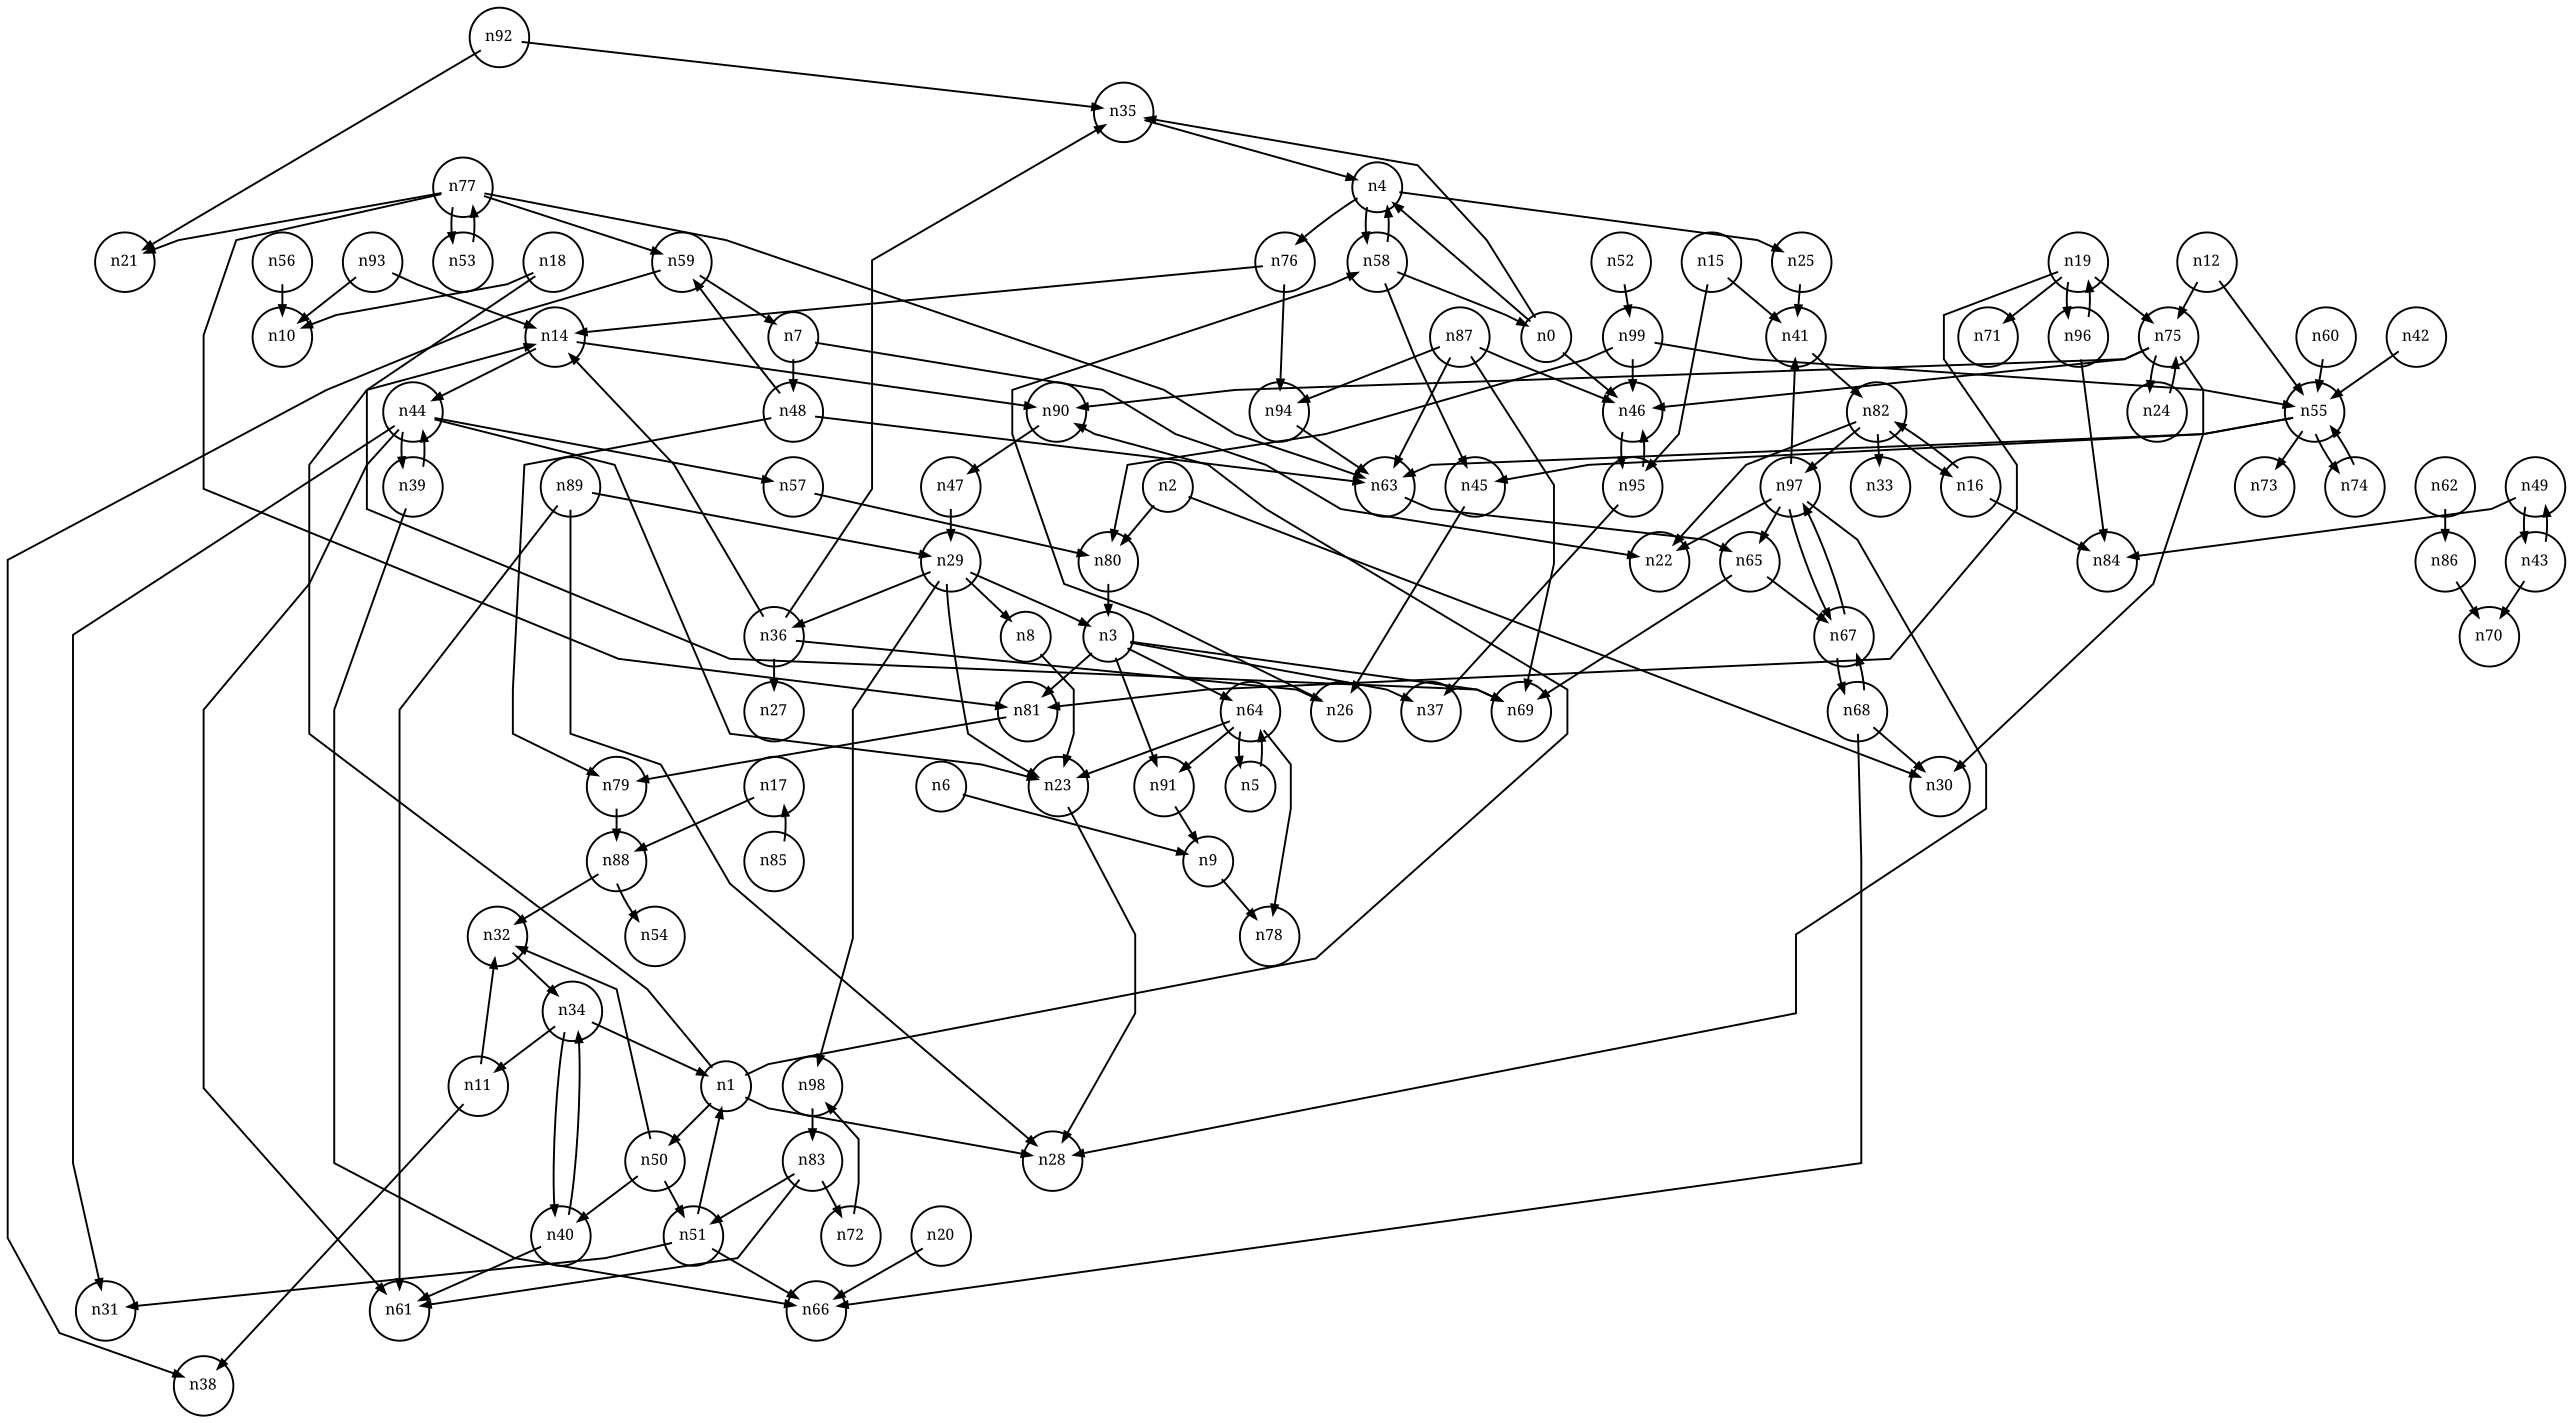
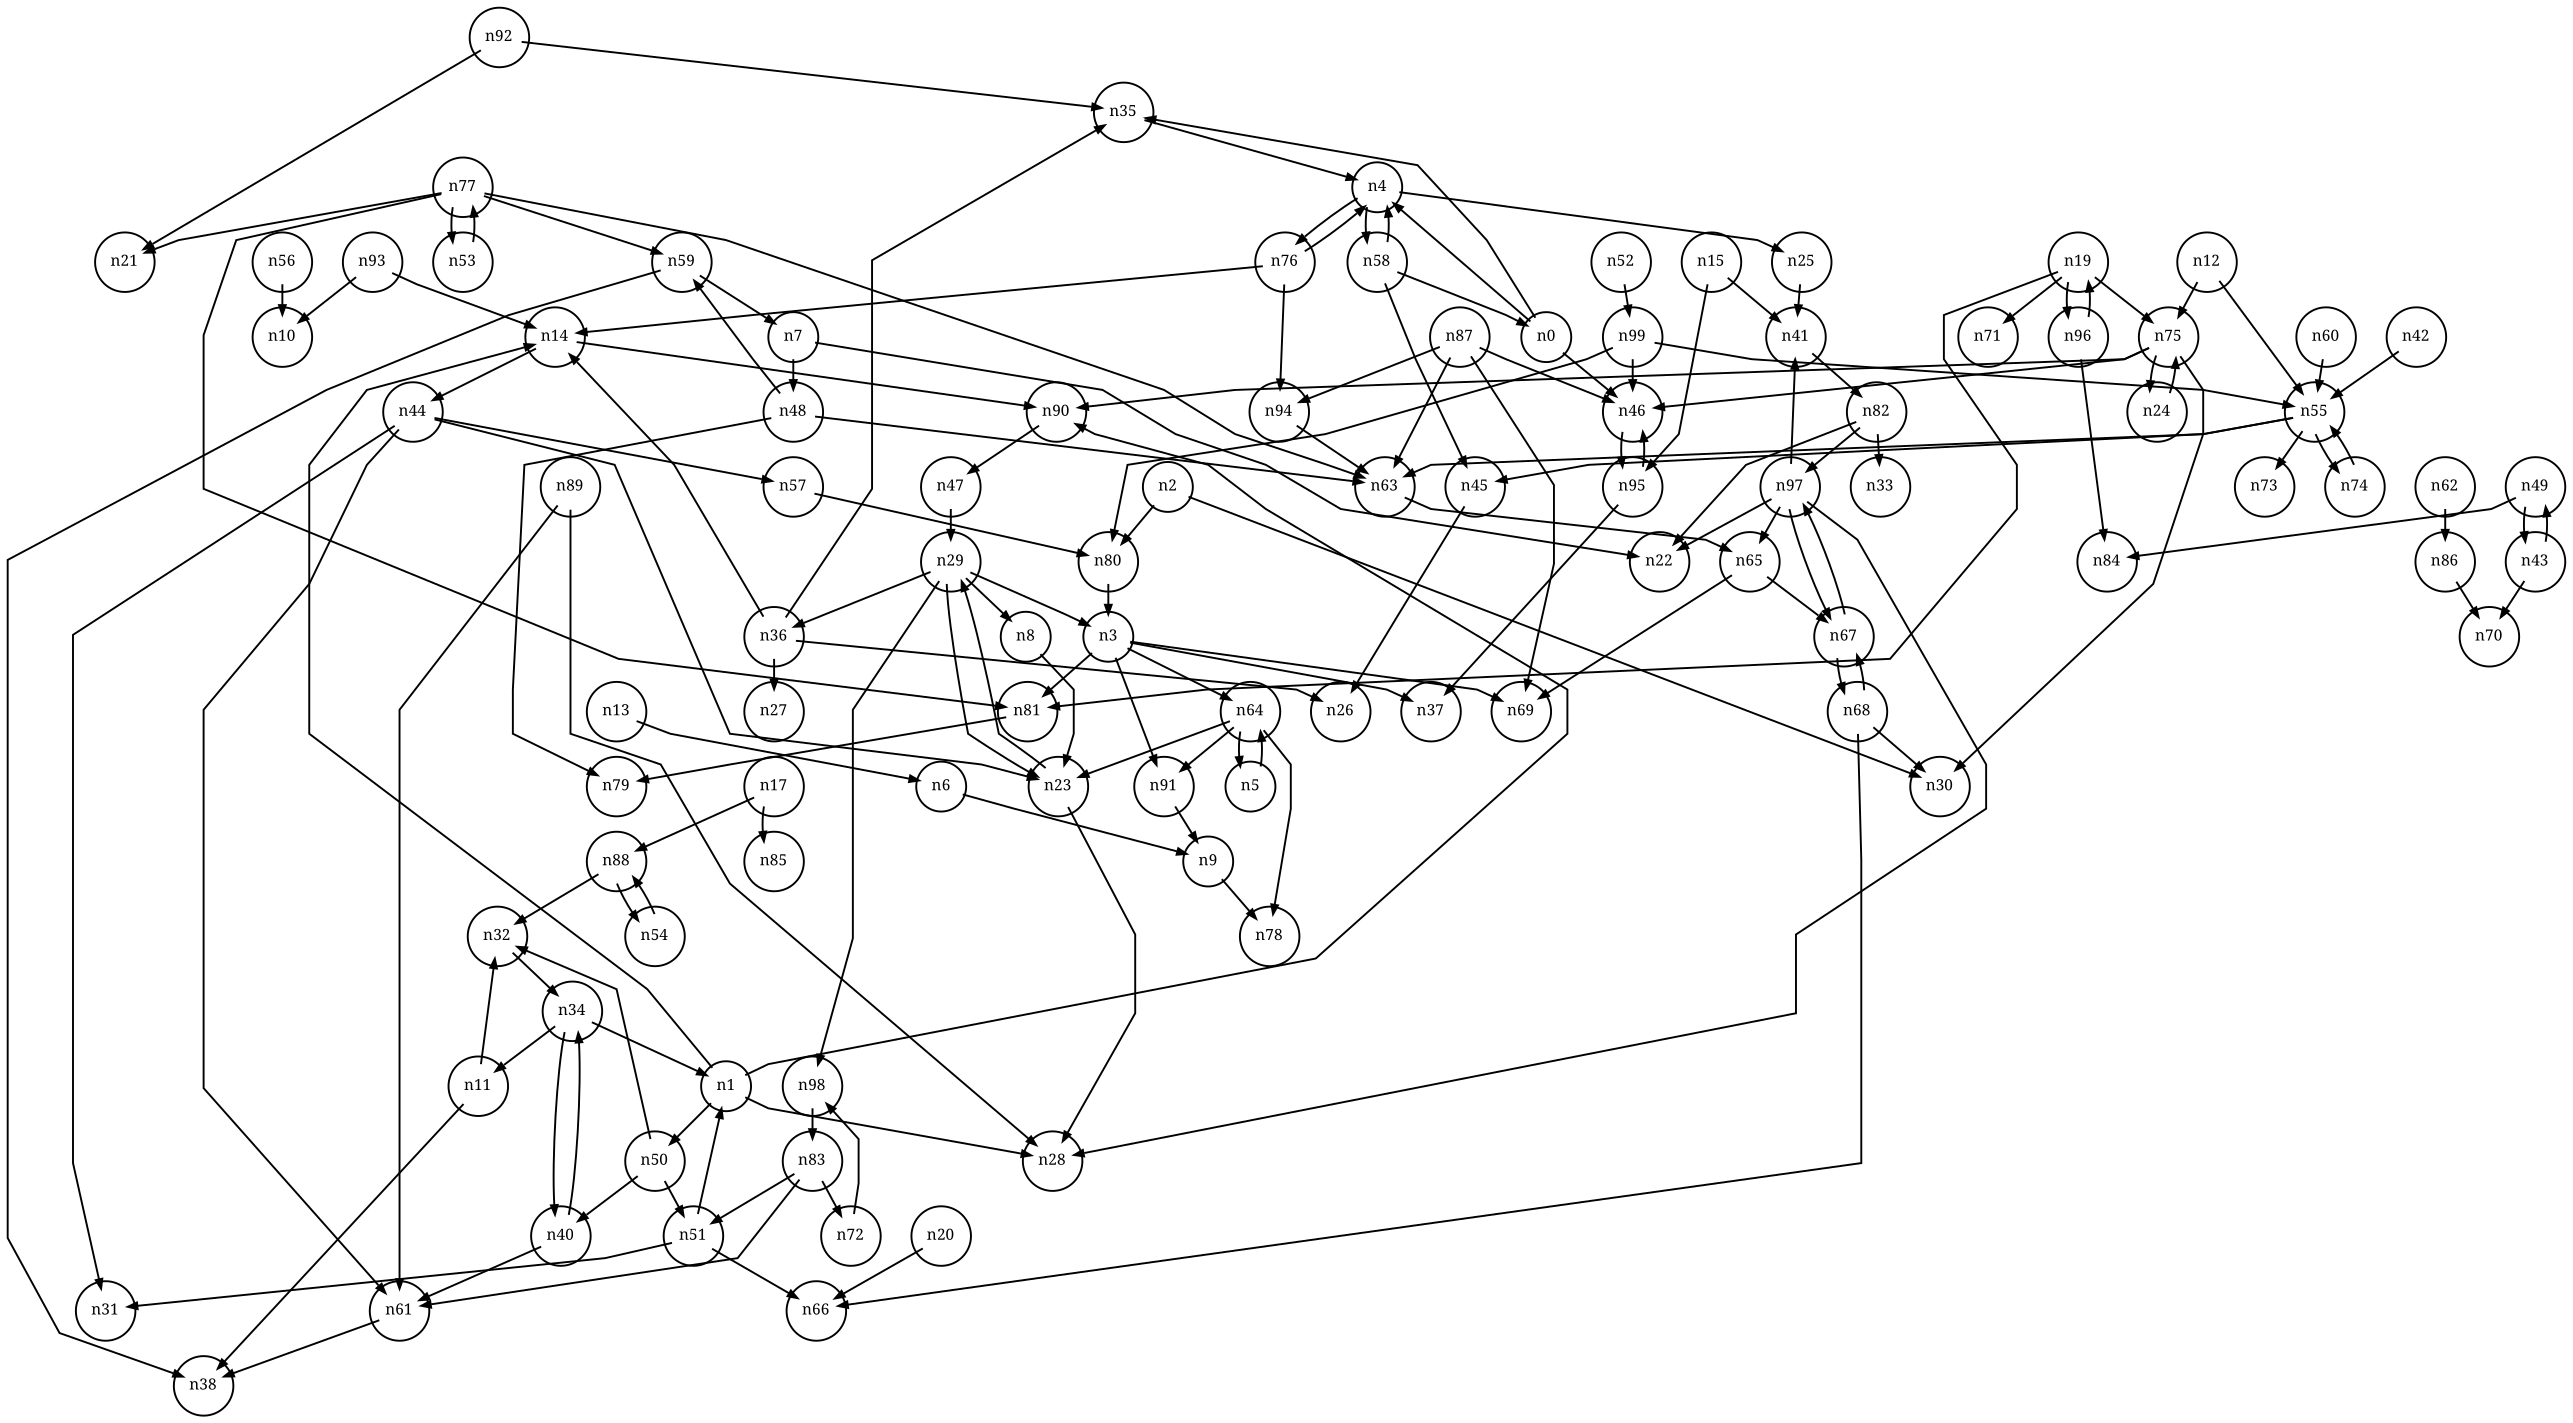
edge "n76" -> "n4": added
node "n18": removed
edge "n26" -> "n58": removed
node "n39": removed
node "n16": removed
edge "n89" -> "n29": now "n23" -> "n29"
node "n13": added
edge "n79" -> "n88": now "n54" -> "n88"
edge "n85" -> "n17": reversed
edge "n61" -> "n38": added
